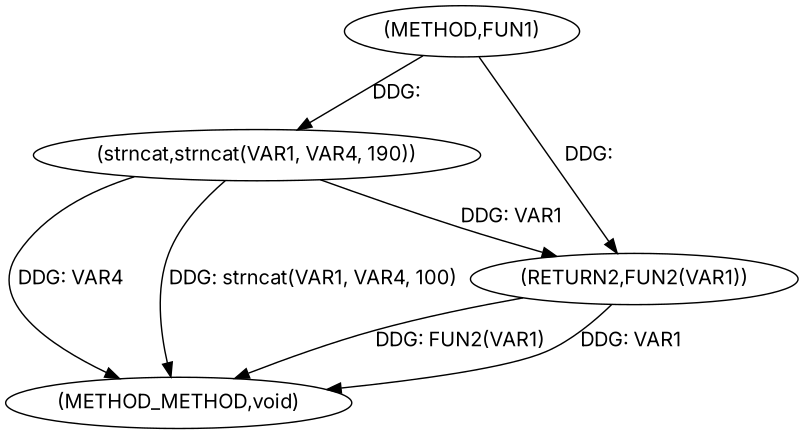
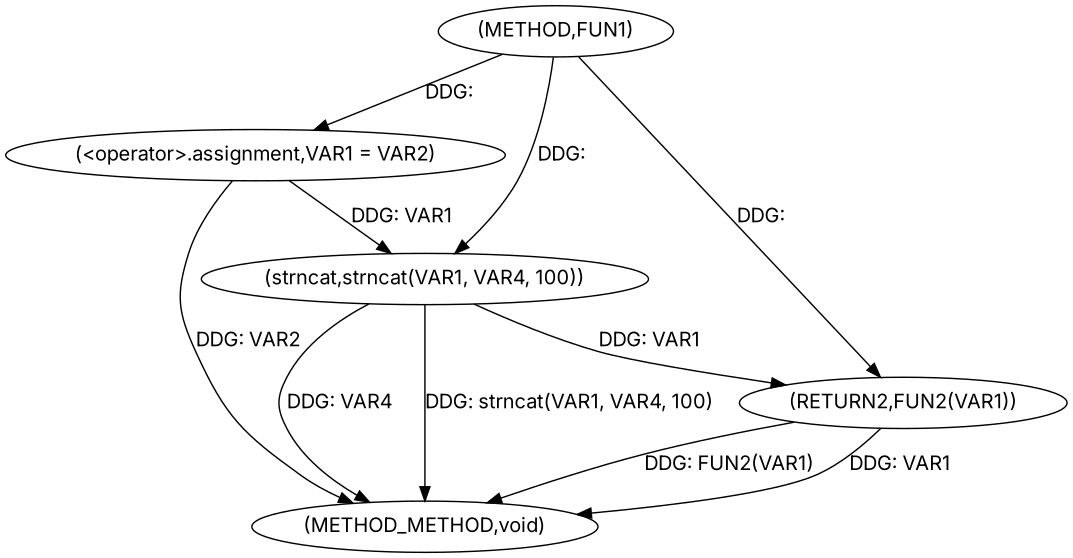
node "(<operator>.assignment,VAR1 = VAR2)": added
node "(strncat,strncat(VAR1, VAR4, 190))": label "(strncat,strncat(VAR1, VAR4, 190))" -> "(strncat,strncat(VAR1, VAR4, 100))"
